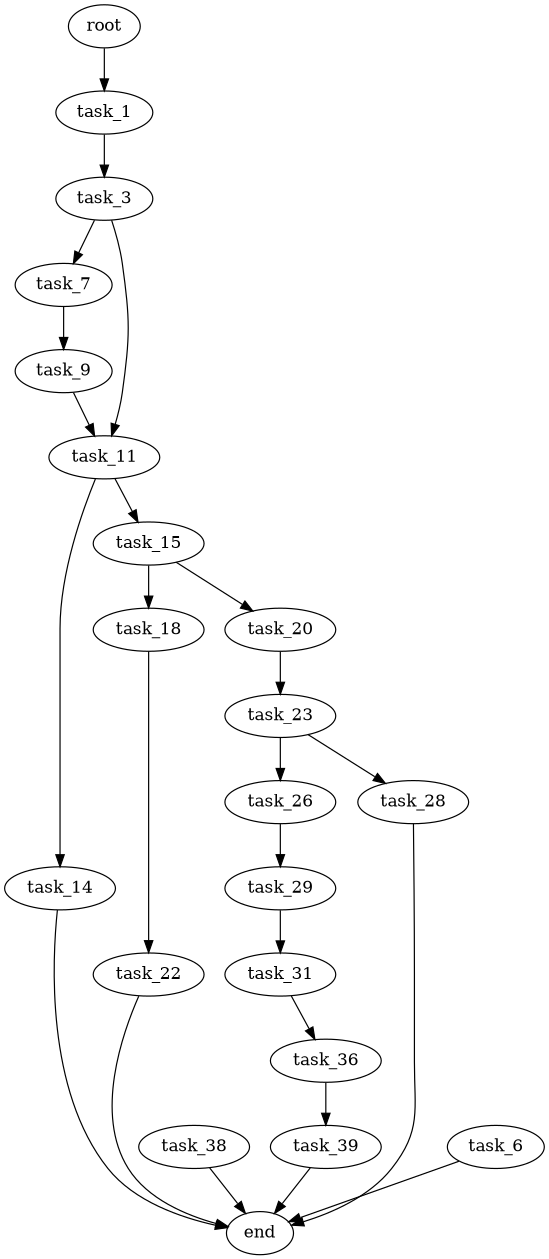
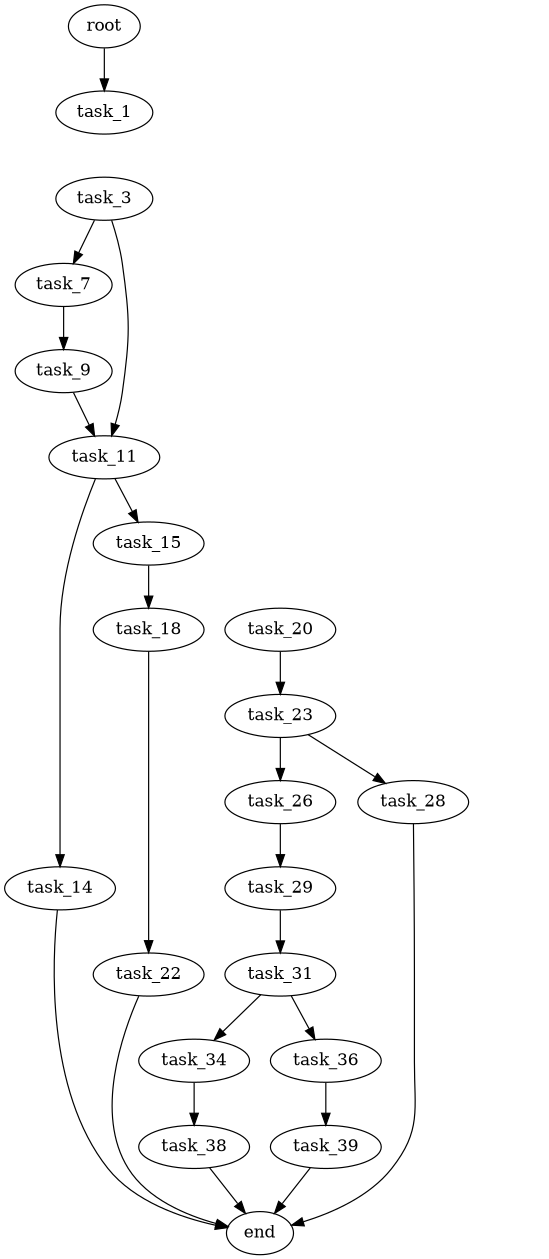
edge "task_1" -> "task_3": removed
edge "task_15" -> "task_20": removed
node "task_34": added
node "task_6": removed
